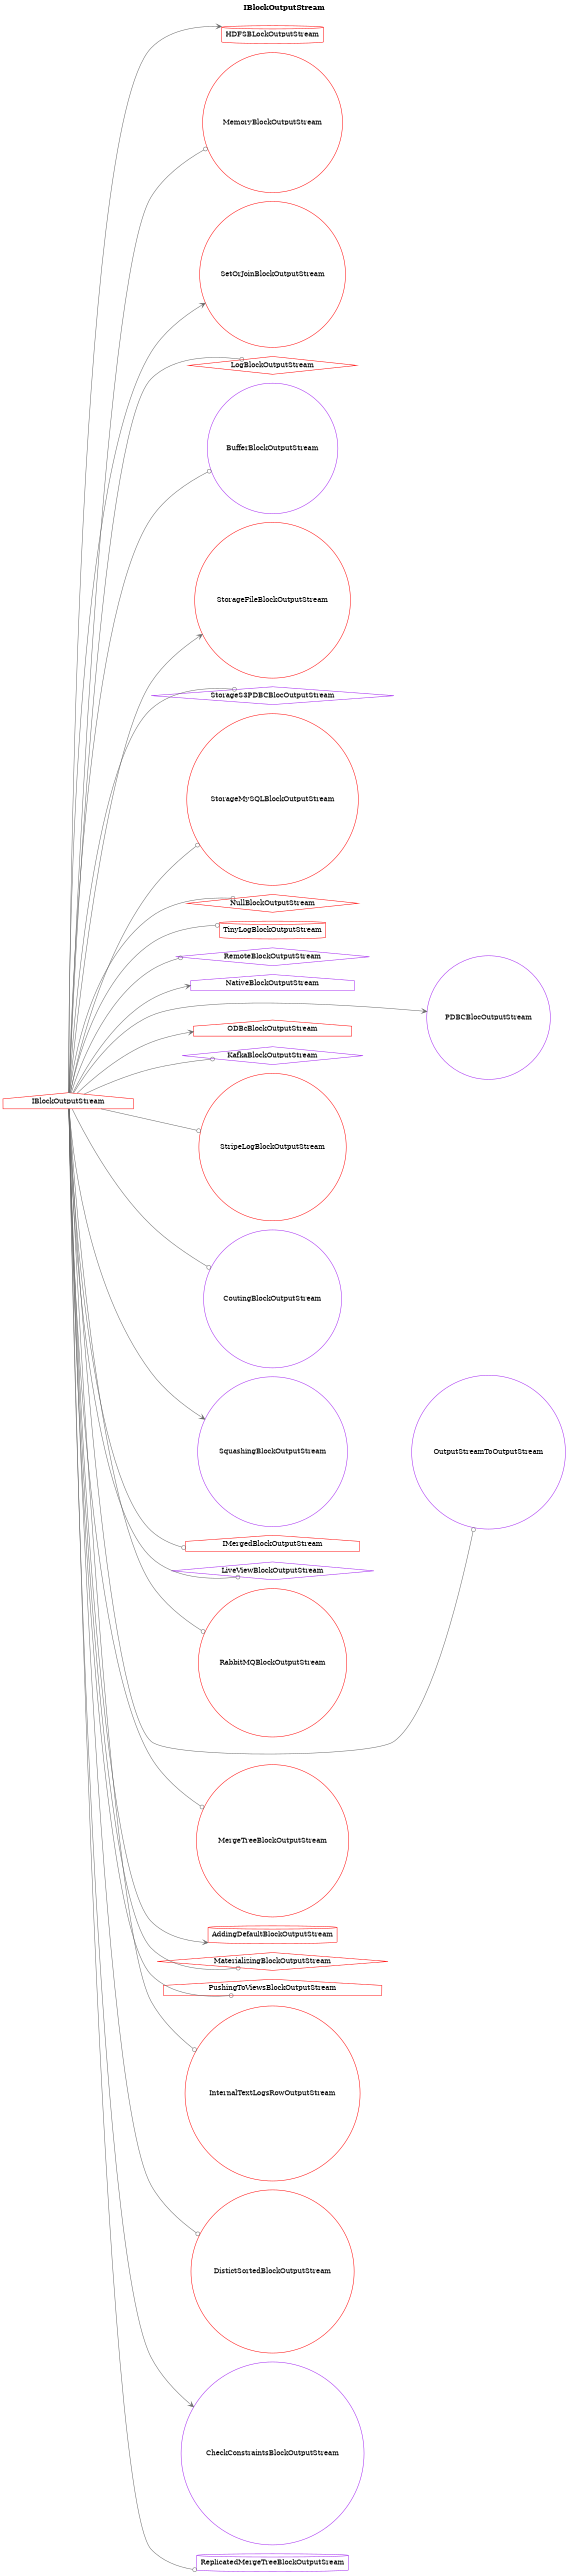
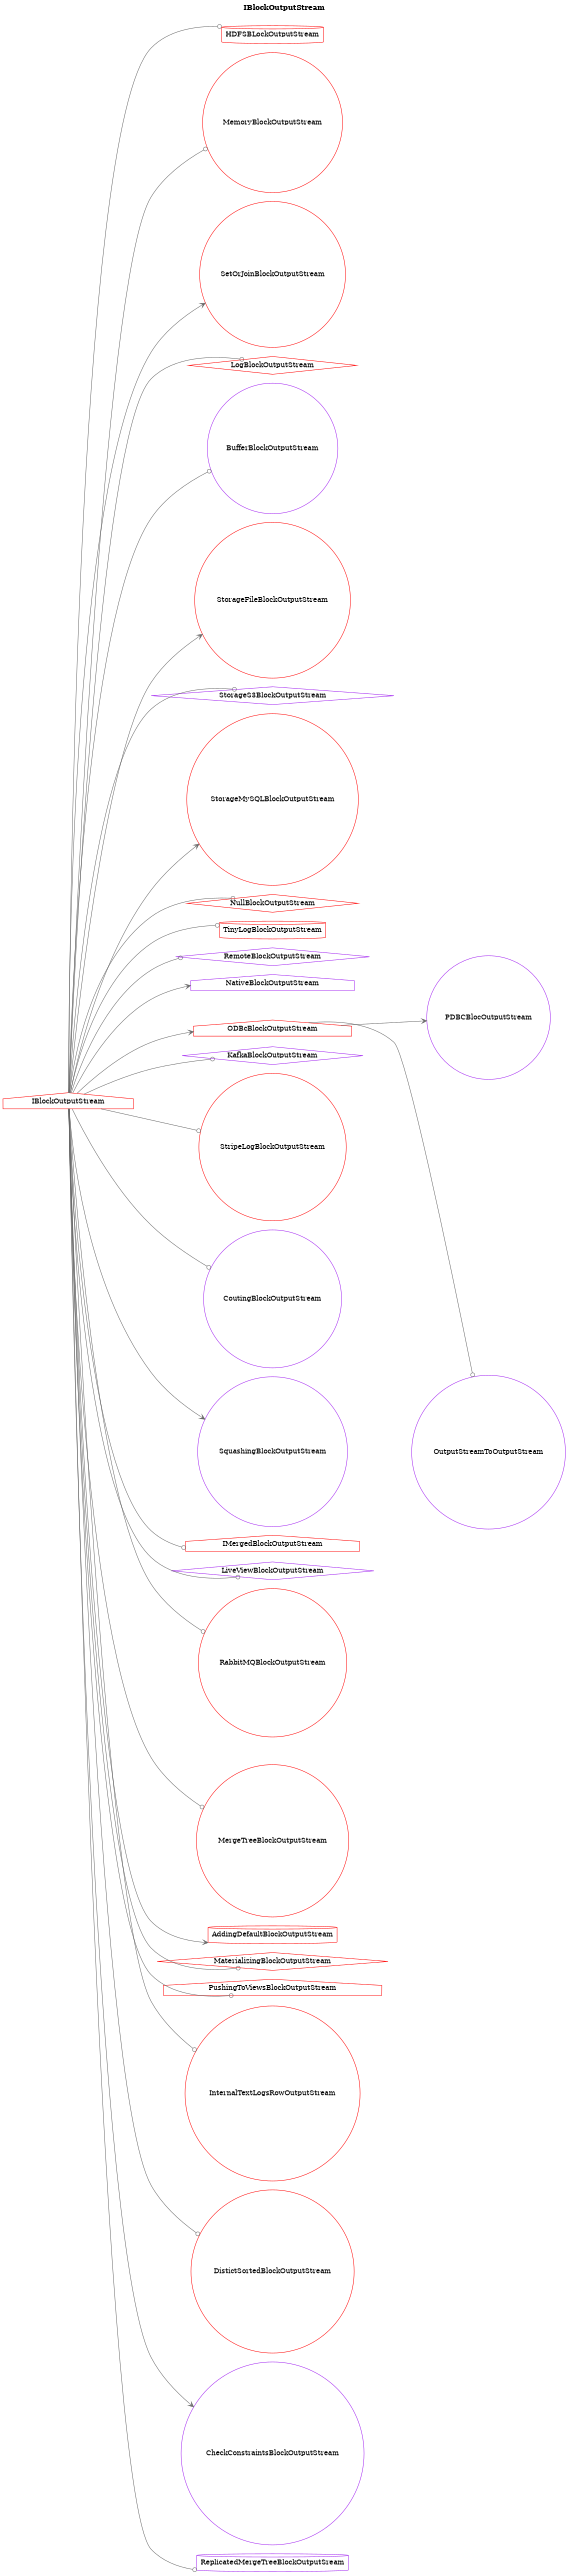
edge "IBlockOutputStream" -> "HDFSBLockOutputStream": arrowhead vee -> odot
node "StorageS3PDBCBlocOutputStream": label "StorageS3PDBCBlocOutputStream" -> "StorageS3BlockOutputStream"
edge "IBlockOutputStream" -> "StorageMySQLBlockOutputStream": arrowhead odot -> vee
edge "IBlockOutputStream" -> "PDBCBlocOutputStream": now "ODBcBlockOutputStream" -> "PDBCBlocOutputStream"
edge "IBlockOutputStream" -> "OutputStreamToOutputStream": now "ODBcBlockOutputStream" -> "OutputStreamToOutputStream"
